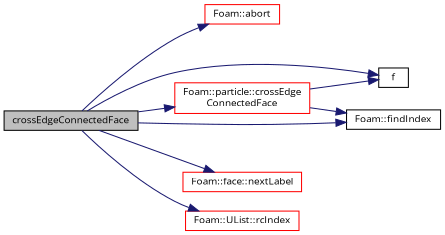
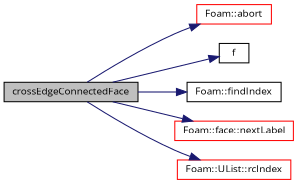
node "Foam::particle::crossEdge ConnectedFace": removed
